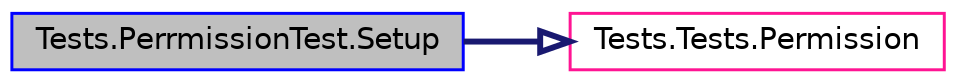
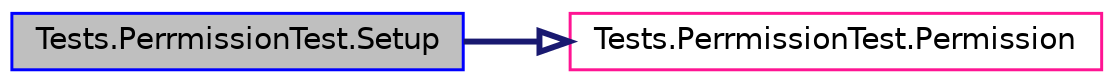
node "Tests.Tests.Permission": label "Tests.Tests.Permission" -> "Tests.PerrmissionTest.Permission"
